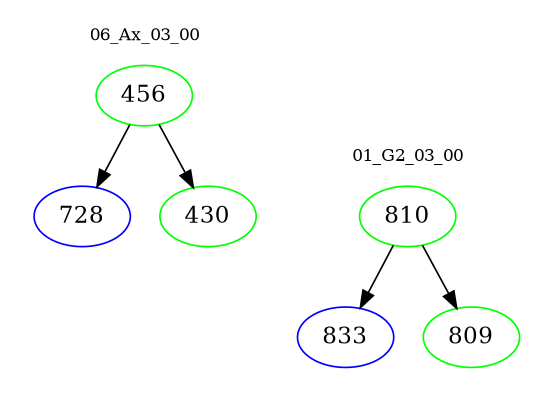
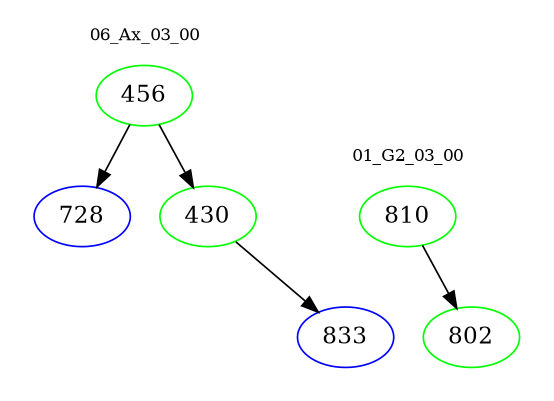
edge "810" -> "833": now "430" -> "833"
node "809": label "809" -> "802"
